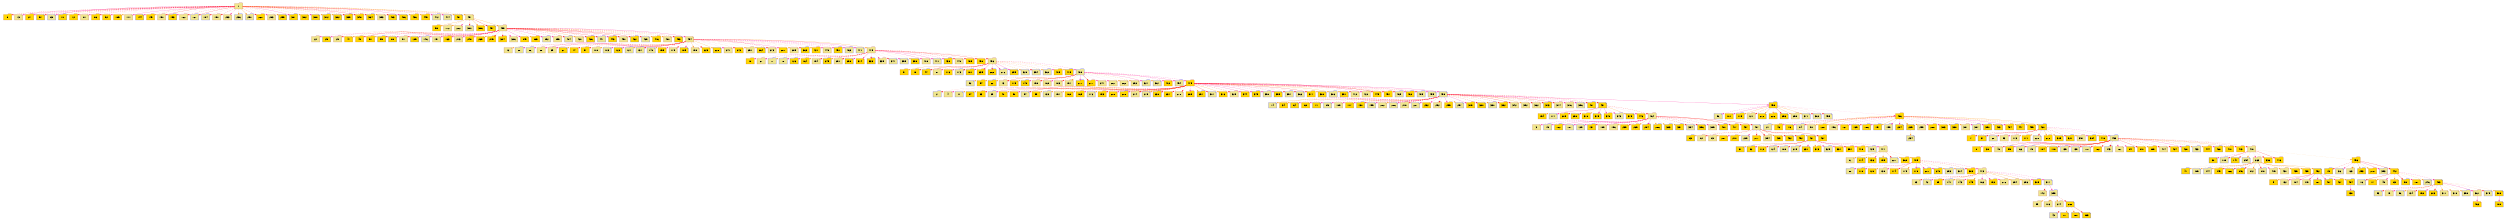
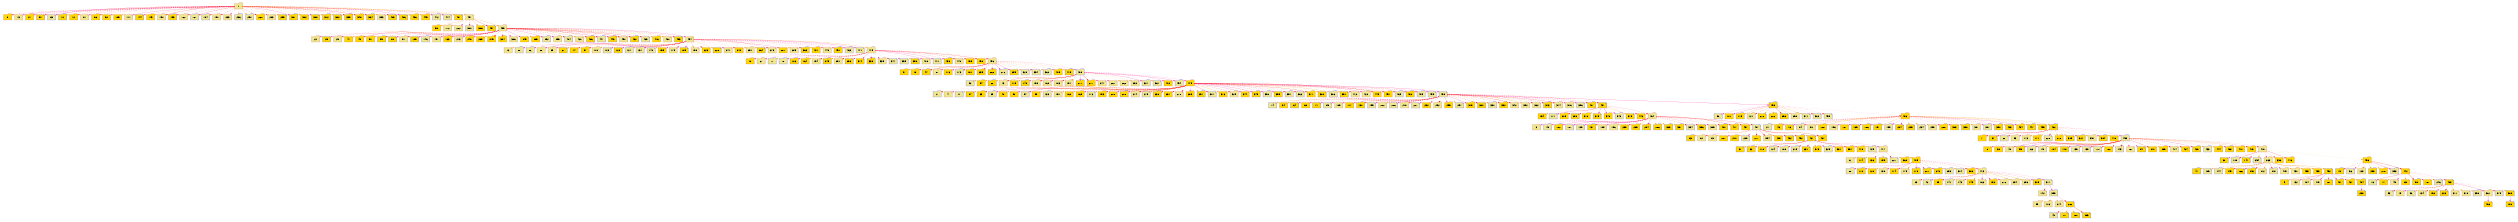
edge "225" -> "234": now "486" -> "234"
